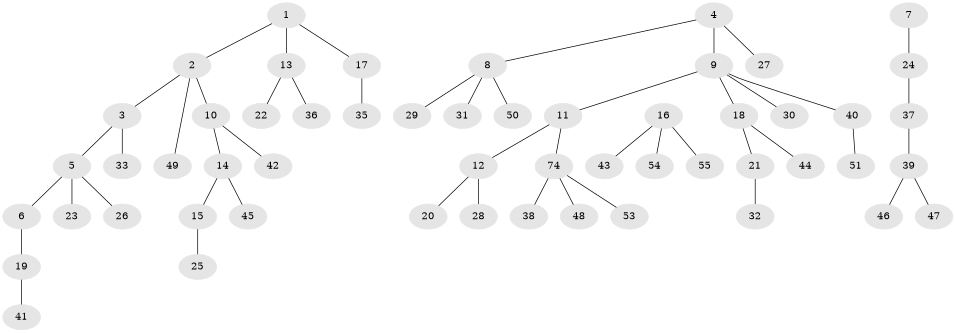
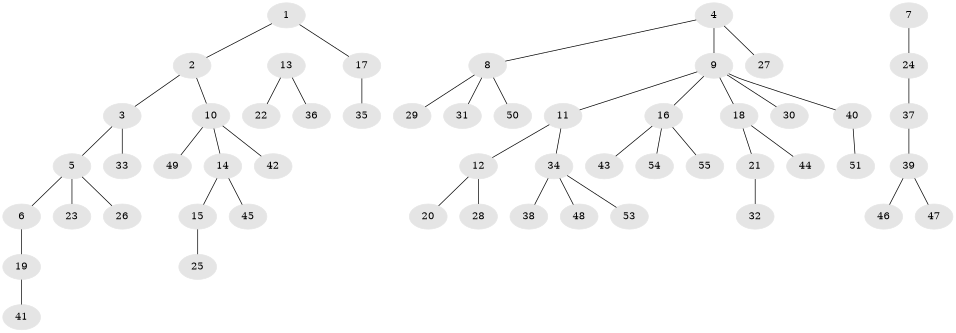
edge "1" -- "13": removed
edge "9" -- "16": added
edge "2" -- "49": now "10" -- "49"
node "74": label "74" -> "34"
